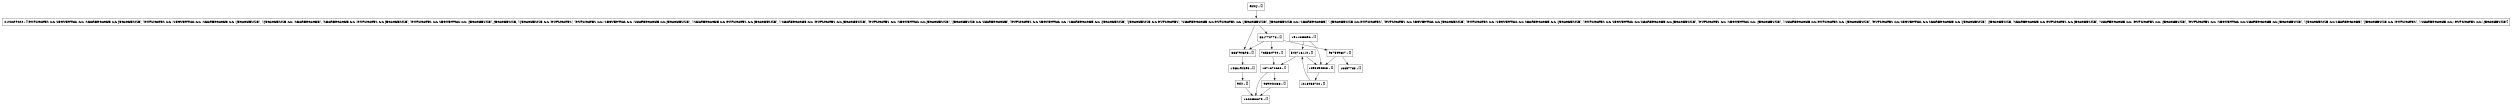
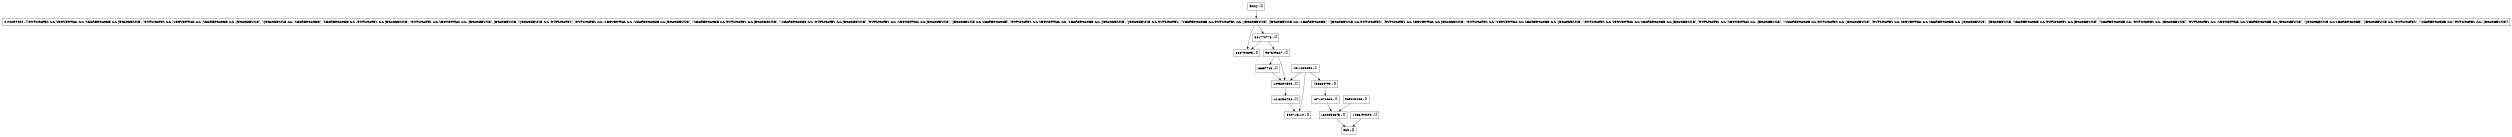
edge "381770778 - []" -> "735864790 - []": now "1911885396 - []" -> "735864790 - []"
edge "868790695 - []" -> "1468194290 - []": removed
edge "542716110 - []" -> "1371372660 - []": removed
edge "542716110 - []" -> "1095894505 - []": now "16657788 - []" -> "1095894505 - []"
edge "1371372660 - []" -> "969042233 - []": removed
edge "exit - []" -> "1620858875 - []": reversed
